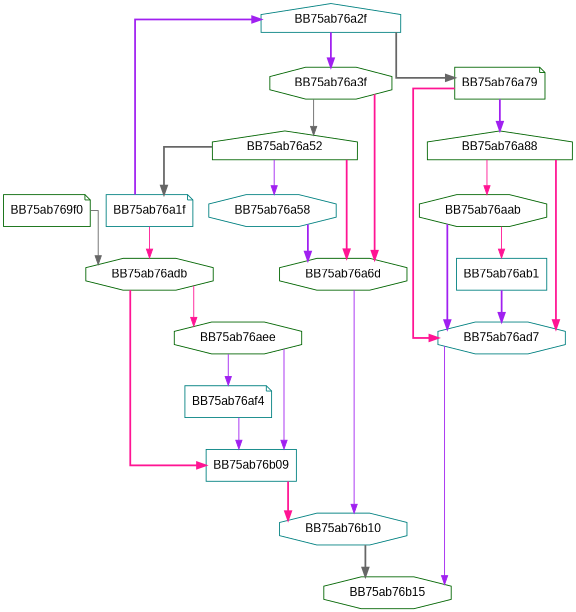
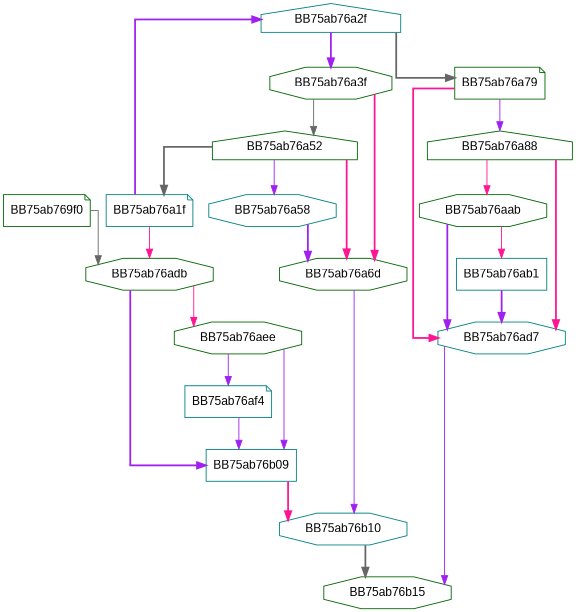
edge "BB75ab76a79" -> "BB75ab76a88": style bold -> solid
edge "BB75ab76adb" -> "BB75ab76b09": color deeppink -> purple
